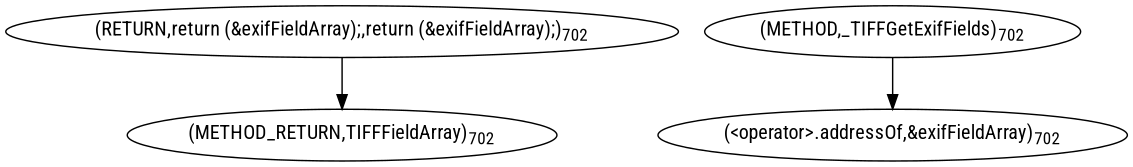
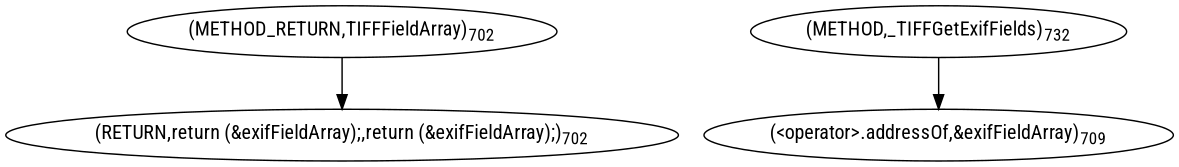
node "(METHOD,_TIFFGetExifFields)": text "702" -> "732"
edge "(RETURN,return (&exifFieldArray);,return (&exifFieldArray);)" -> "(METHOD_RETURN,TIFFFieldArray)": reversed
node "(<operator>.addressOf,&exifFieldArray)": text "702" -> "709"
